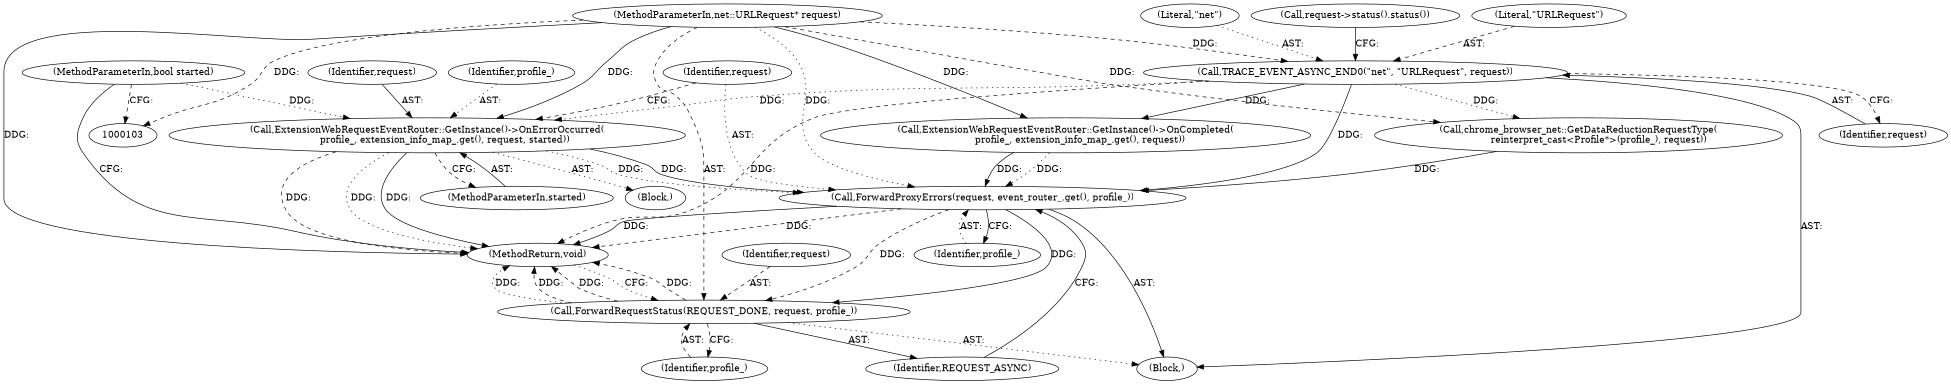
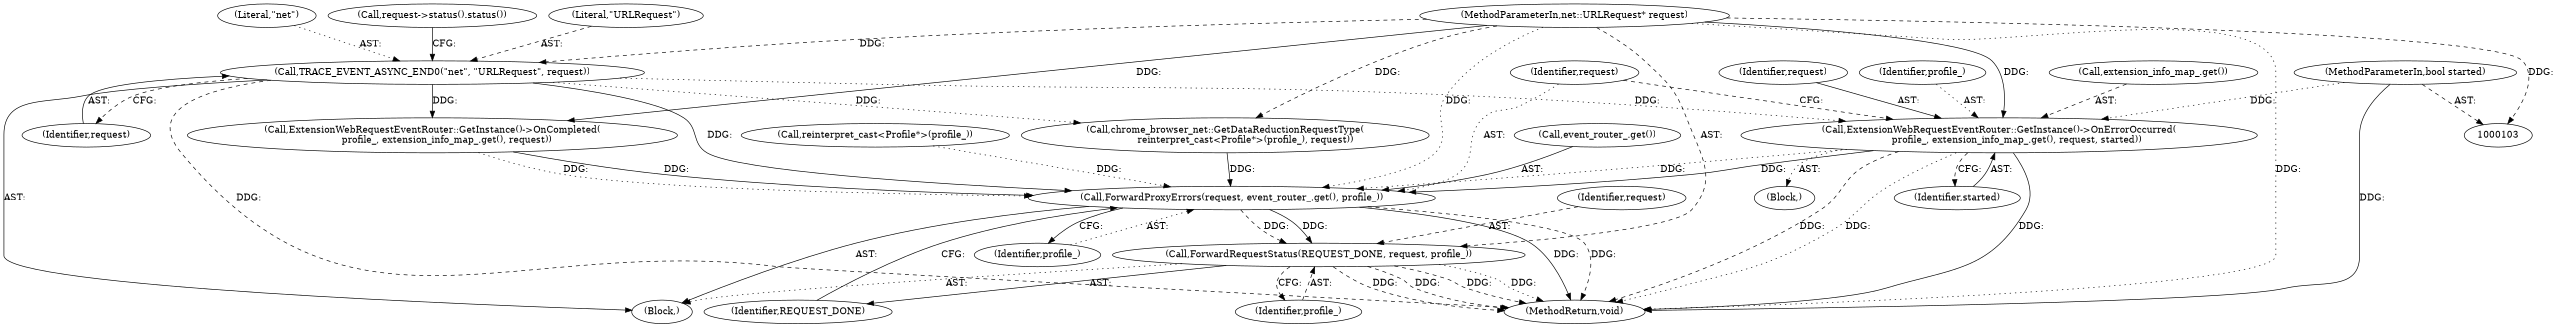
edge "(MethodParameterIn,net::URLRequest* request)" -> "(MethodReturn,void)": style solid -> dotted
node "(Call,extension_info_map_.get())": added
edge "(MethodParameterIn,bool started)" -> "1000103": label "CFG: " -> "AST: "
node "(Call,reinterpret_cast<Profile*>(profile_))": added
node "(Call,event_router_.get())": added
edge "(MethodParameterIn,bool started)" -> "(MethodReturn,void)": label "CFG: " -> "DDG: "
node "(MethodParameterIn,started)": label "(MethodParameterIn,started)" -> "(Identifier,started)"
edge "(MethodReturn,void)" -> "(Call,ForwardRequestStatus(REQUEST_DONE, request, profile_))": removed, label "CFG:"
node "(Identifier,REQUEST_ASYNC)": label "(Identifier,REQUEST_ASYNC)" -> "(Identifier,REQUEST_DONE)"
